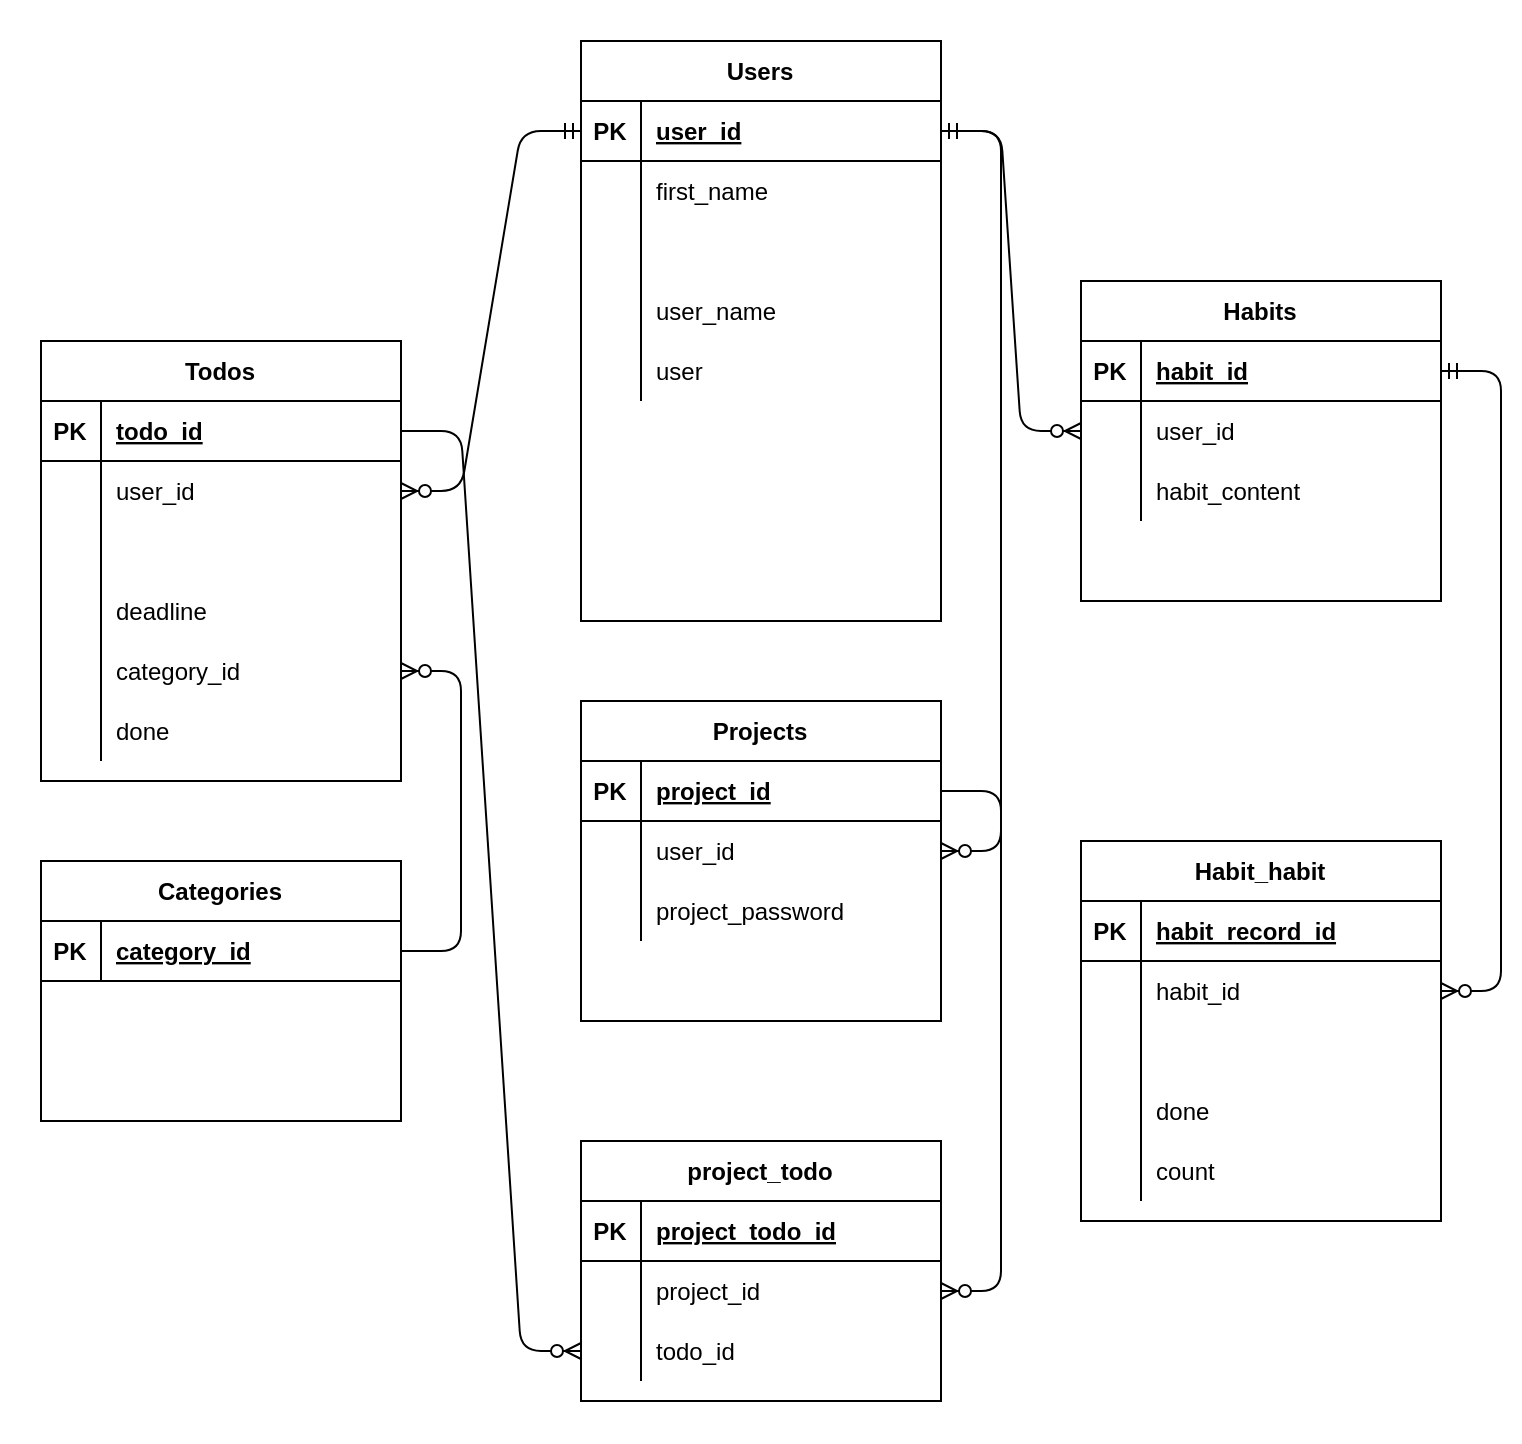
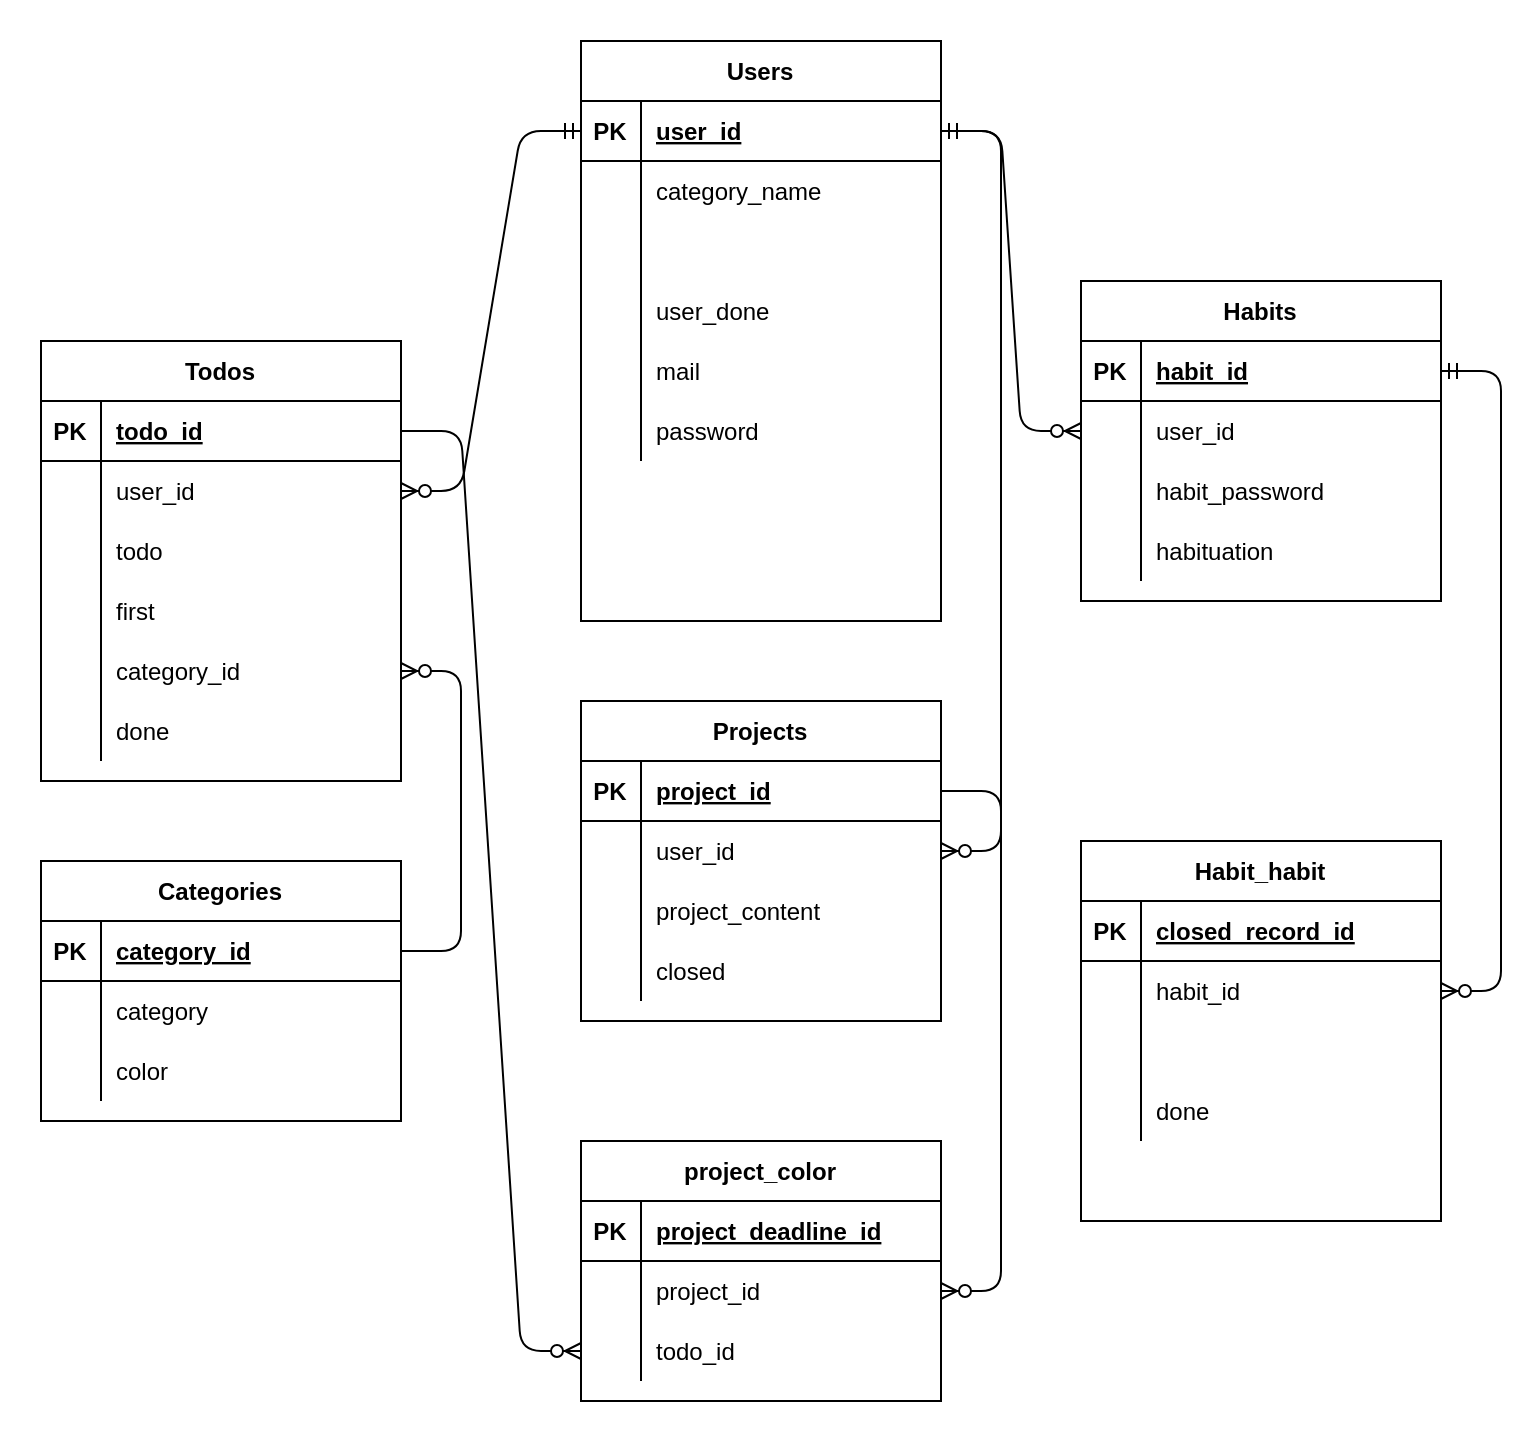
node "first_name": label "first_name" -> "category_name"
node "user_name": label "user_name" -> "user_done"
node "user": label "user" -> "mail"
node "password": added
node "habit_content": label "habit_content" -> "habit_password"
node "todo": added
node "habituation": added
node "deadline": label "deadline" -> "first"
node "project_password": label "project_password" -> "project_content"
node "habit_record_id": label "habit_record_id" -> "closed_record_id"
node "closed": added
node "category": added
node "color": added
node "count": removed
node "project_todo": label "project_todo" -> "project_color"
node "project_todo_id": label "project_todo_id" -> "project_deadline_id"
